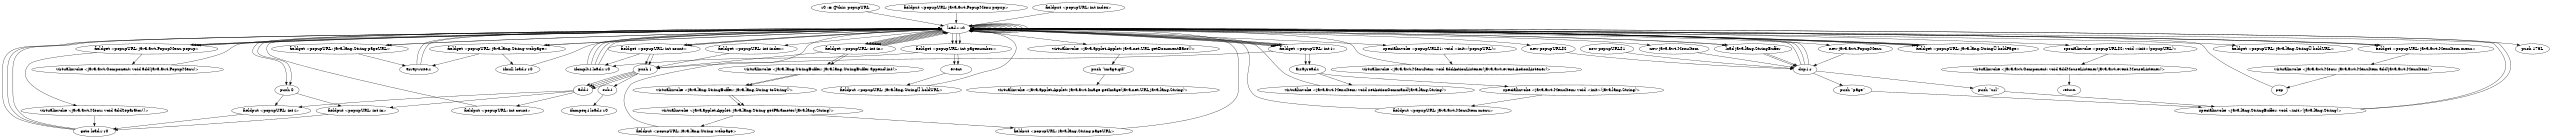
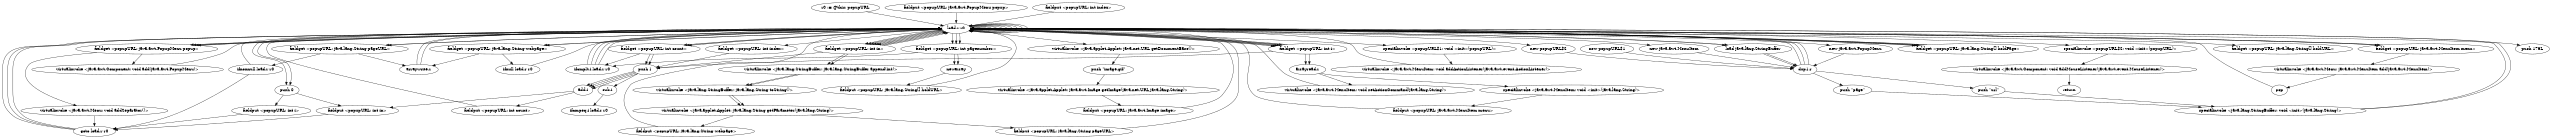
node "ifnonnull load.r r0": added
node "event": label "event" -> "newarray"
edge "add.i" -> "fieldput <popupURL: int i>": removed
node "fieldput <popupURL: java.awt.Image image>": added
